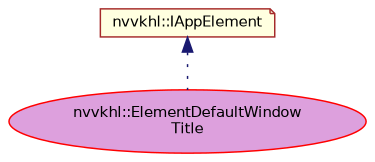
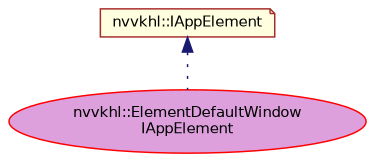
node "nvvkhl::ElementDefaultWindow Title": label "nvvkhl::ElementDefaultWindow Title" -> "nvvkhl::ElementDefaultWindow IAppElement"
